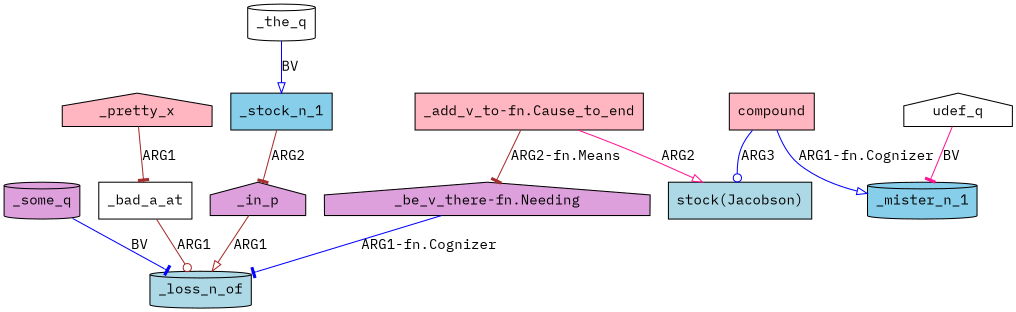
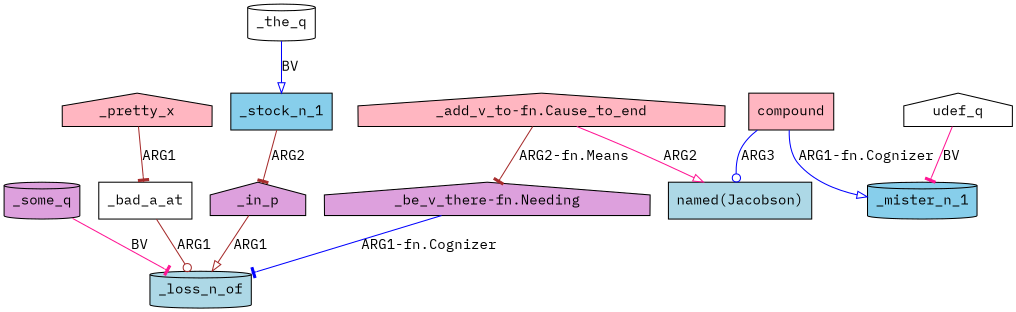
node "_add_v_to-fn.Cause_to_end": shape box -> house
node "stock(Jacobson)": label "stock(Jacobson)" -> "named(Jacobson)"
edge "_some_q" -> "_loss_n_of": color blue -> deeppink
